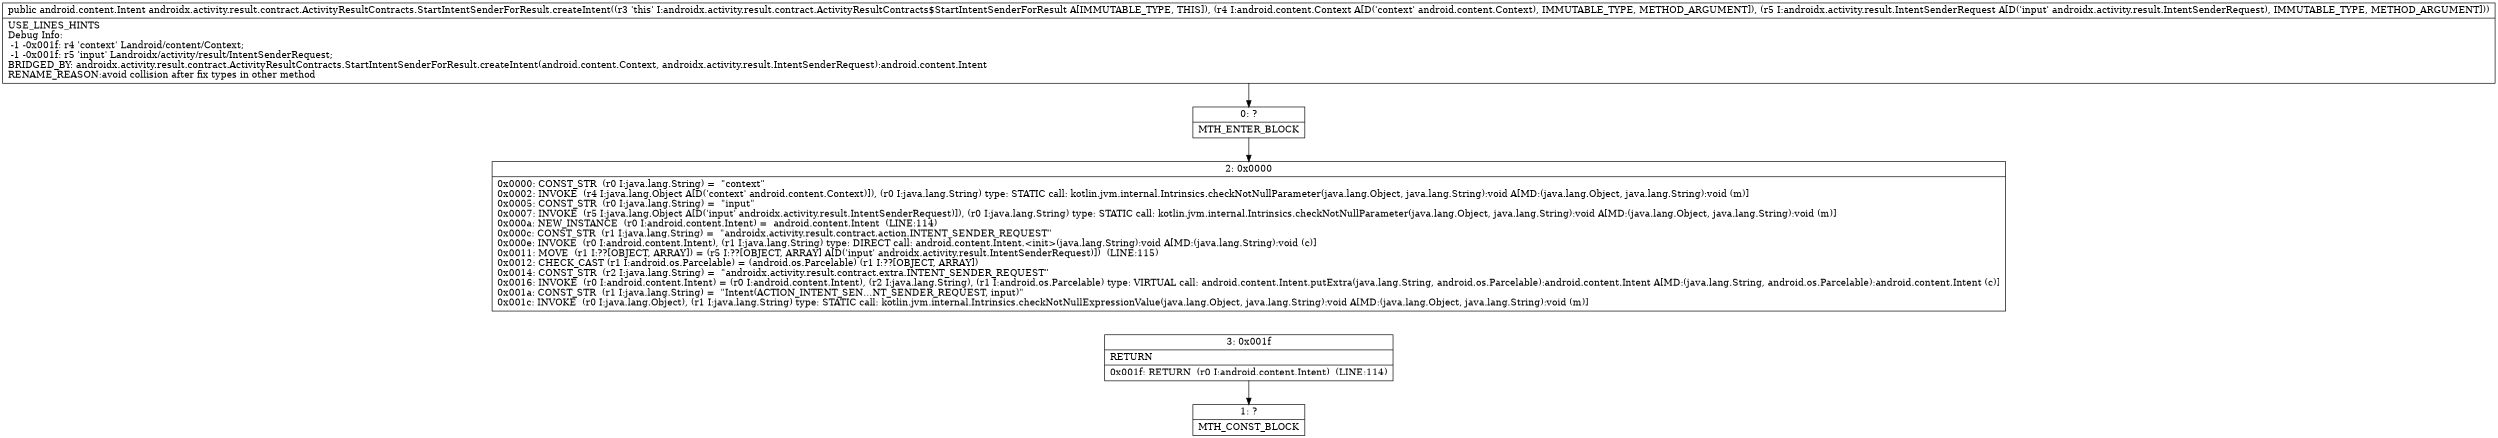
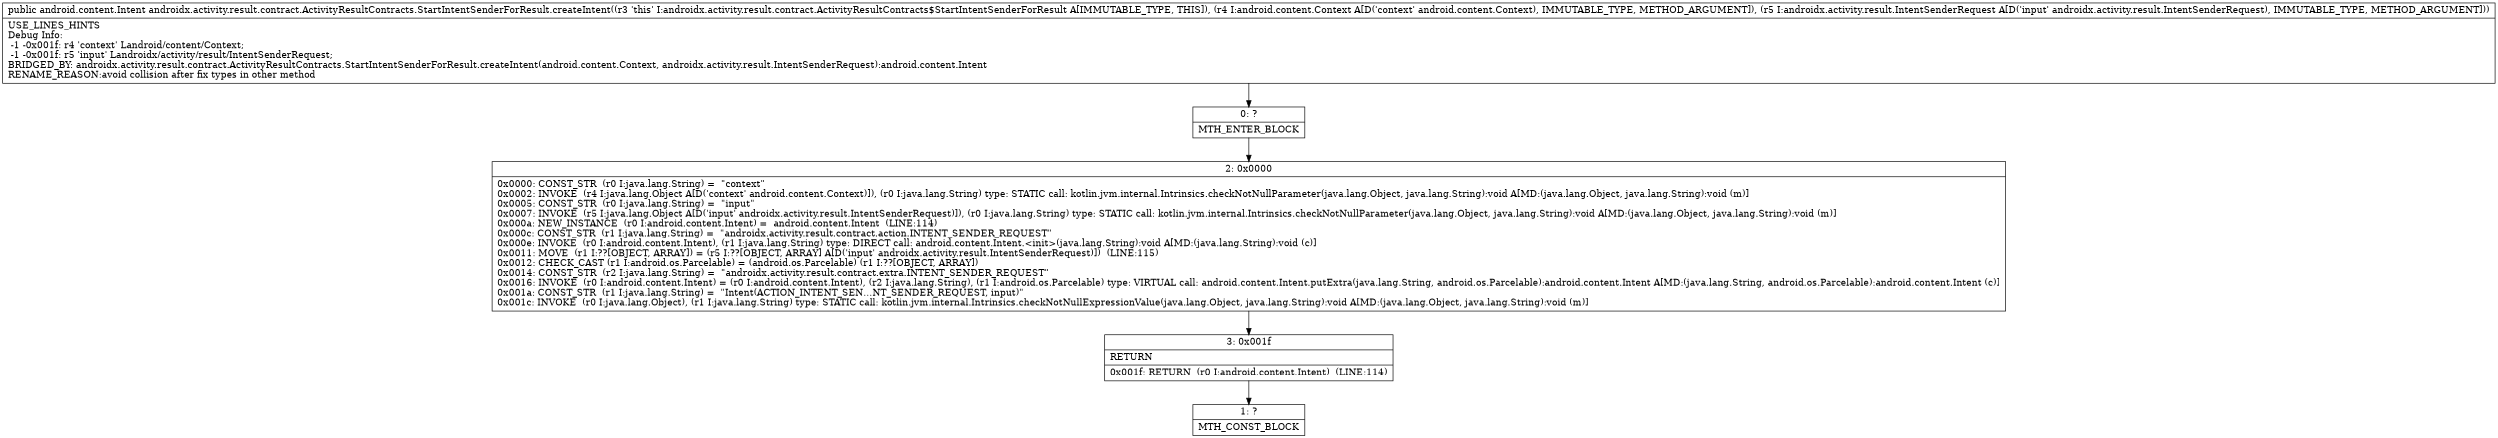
edge "2: 0x0000" -> "3: 0x001f": added
